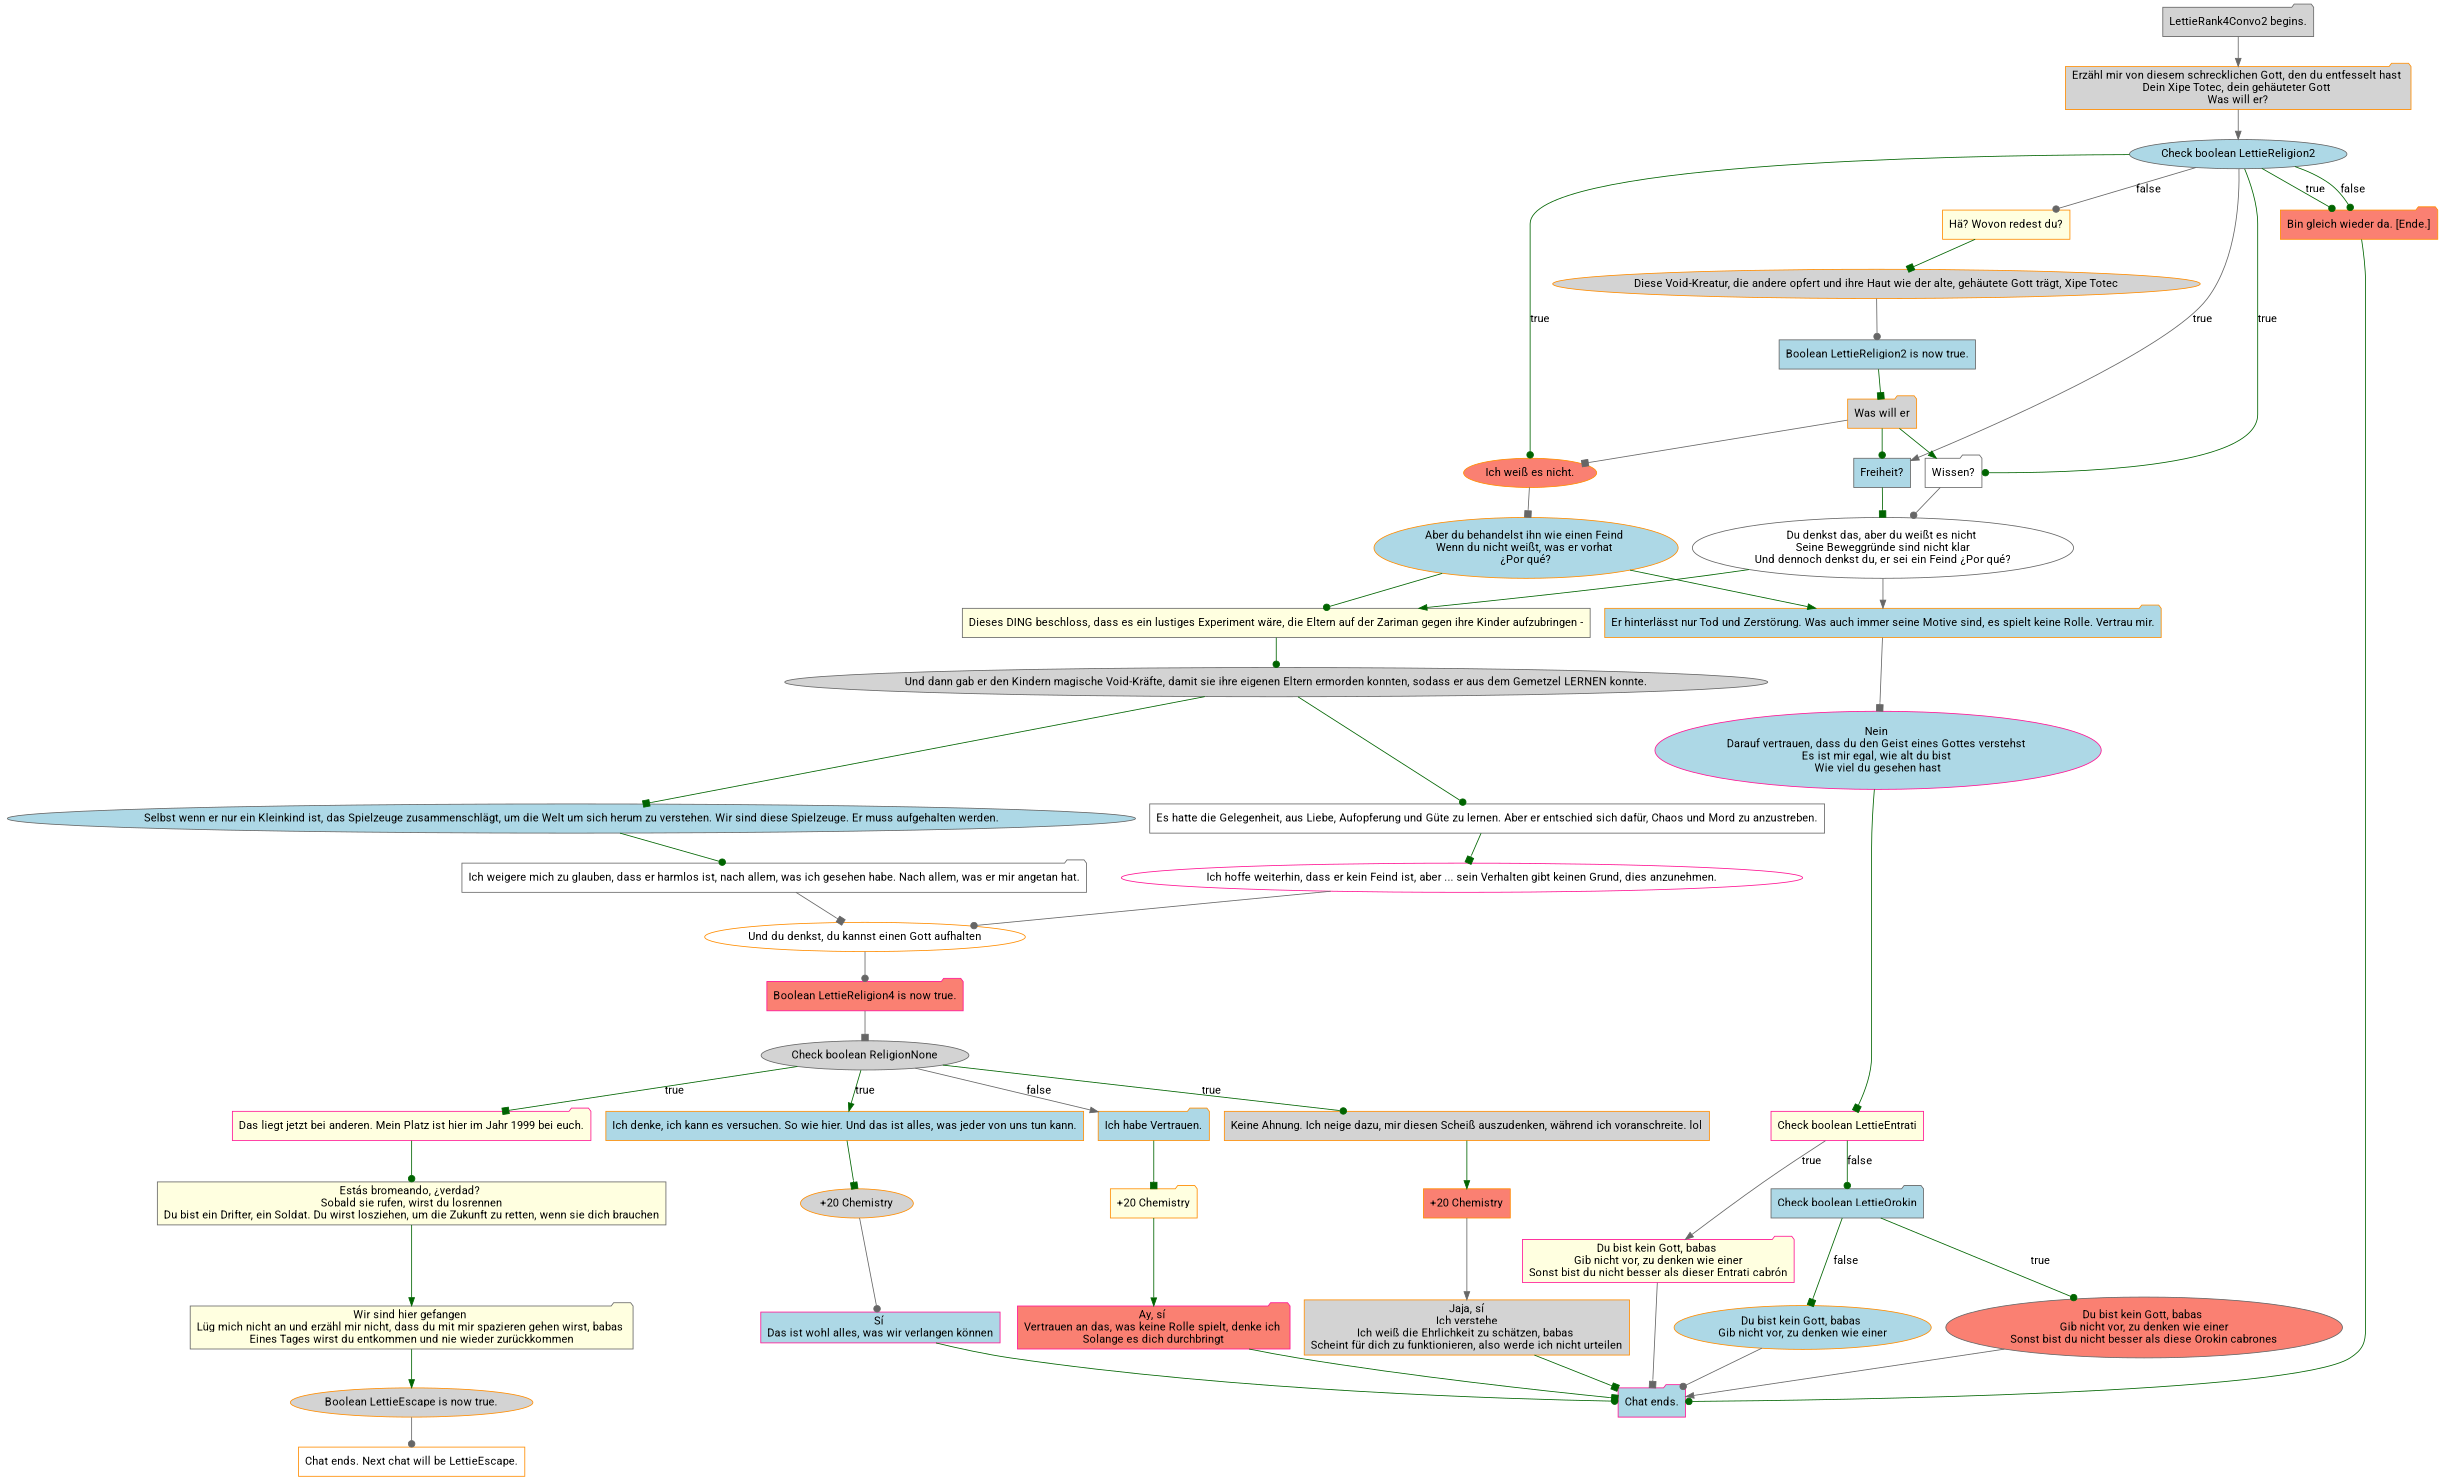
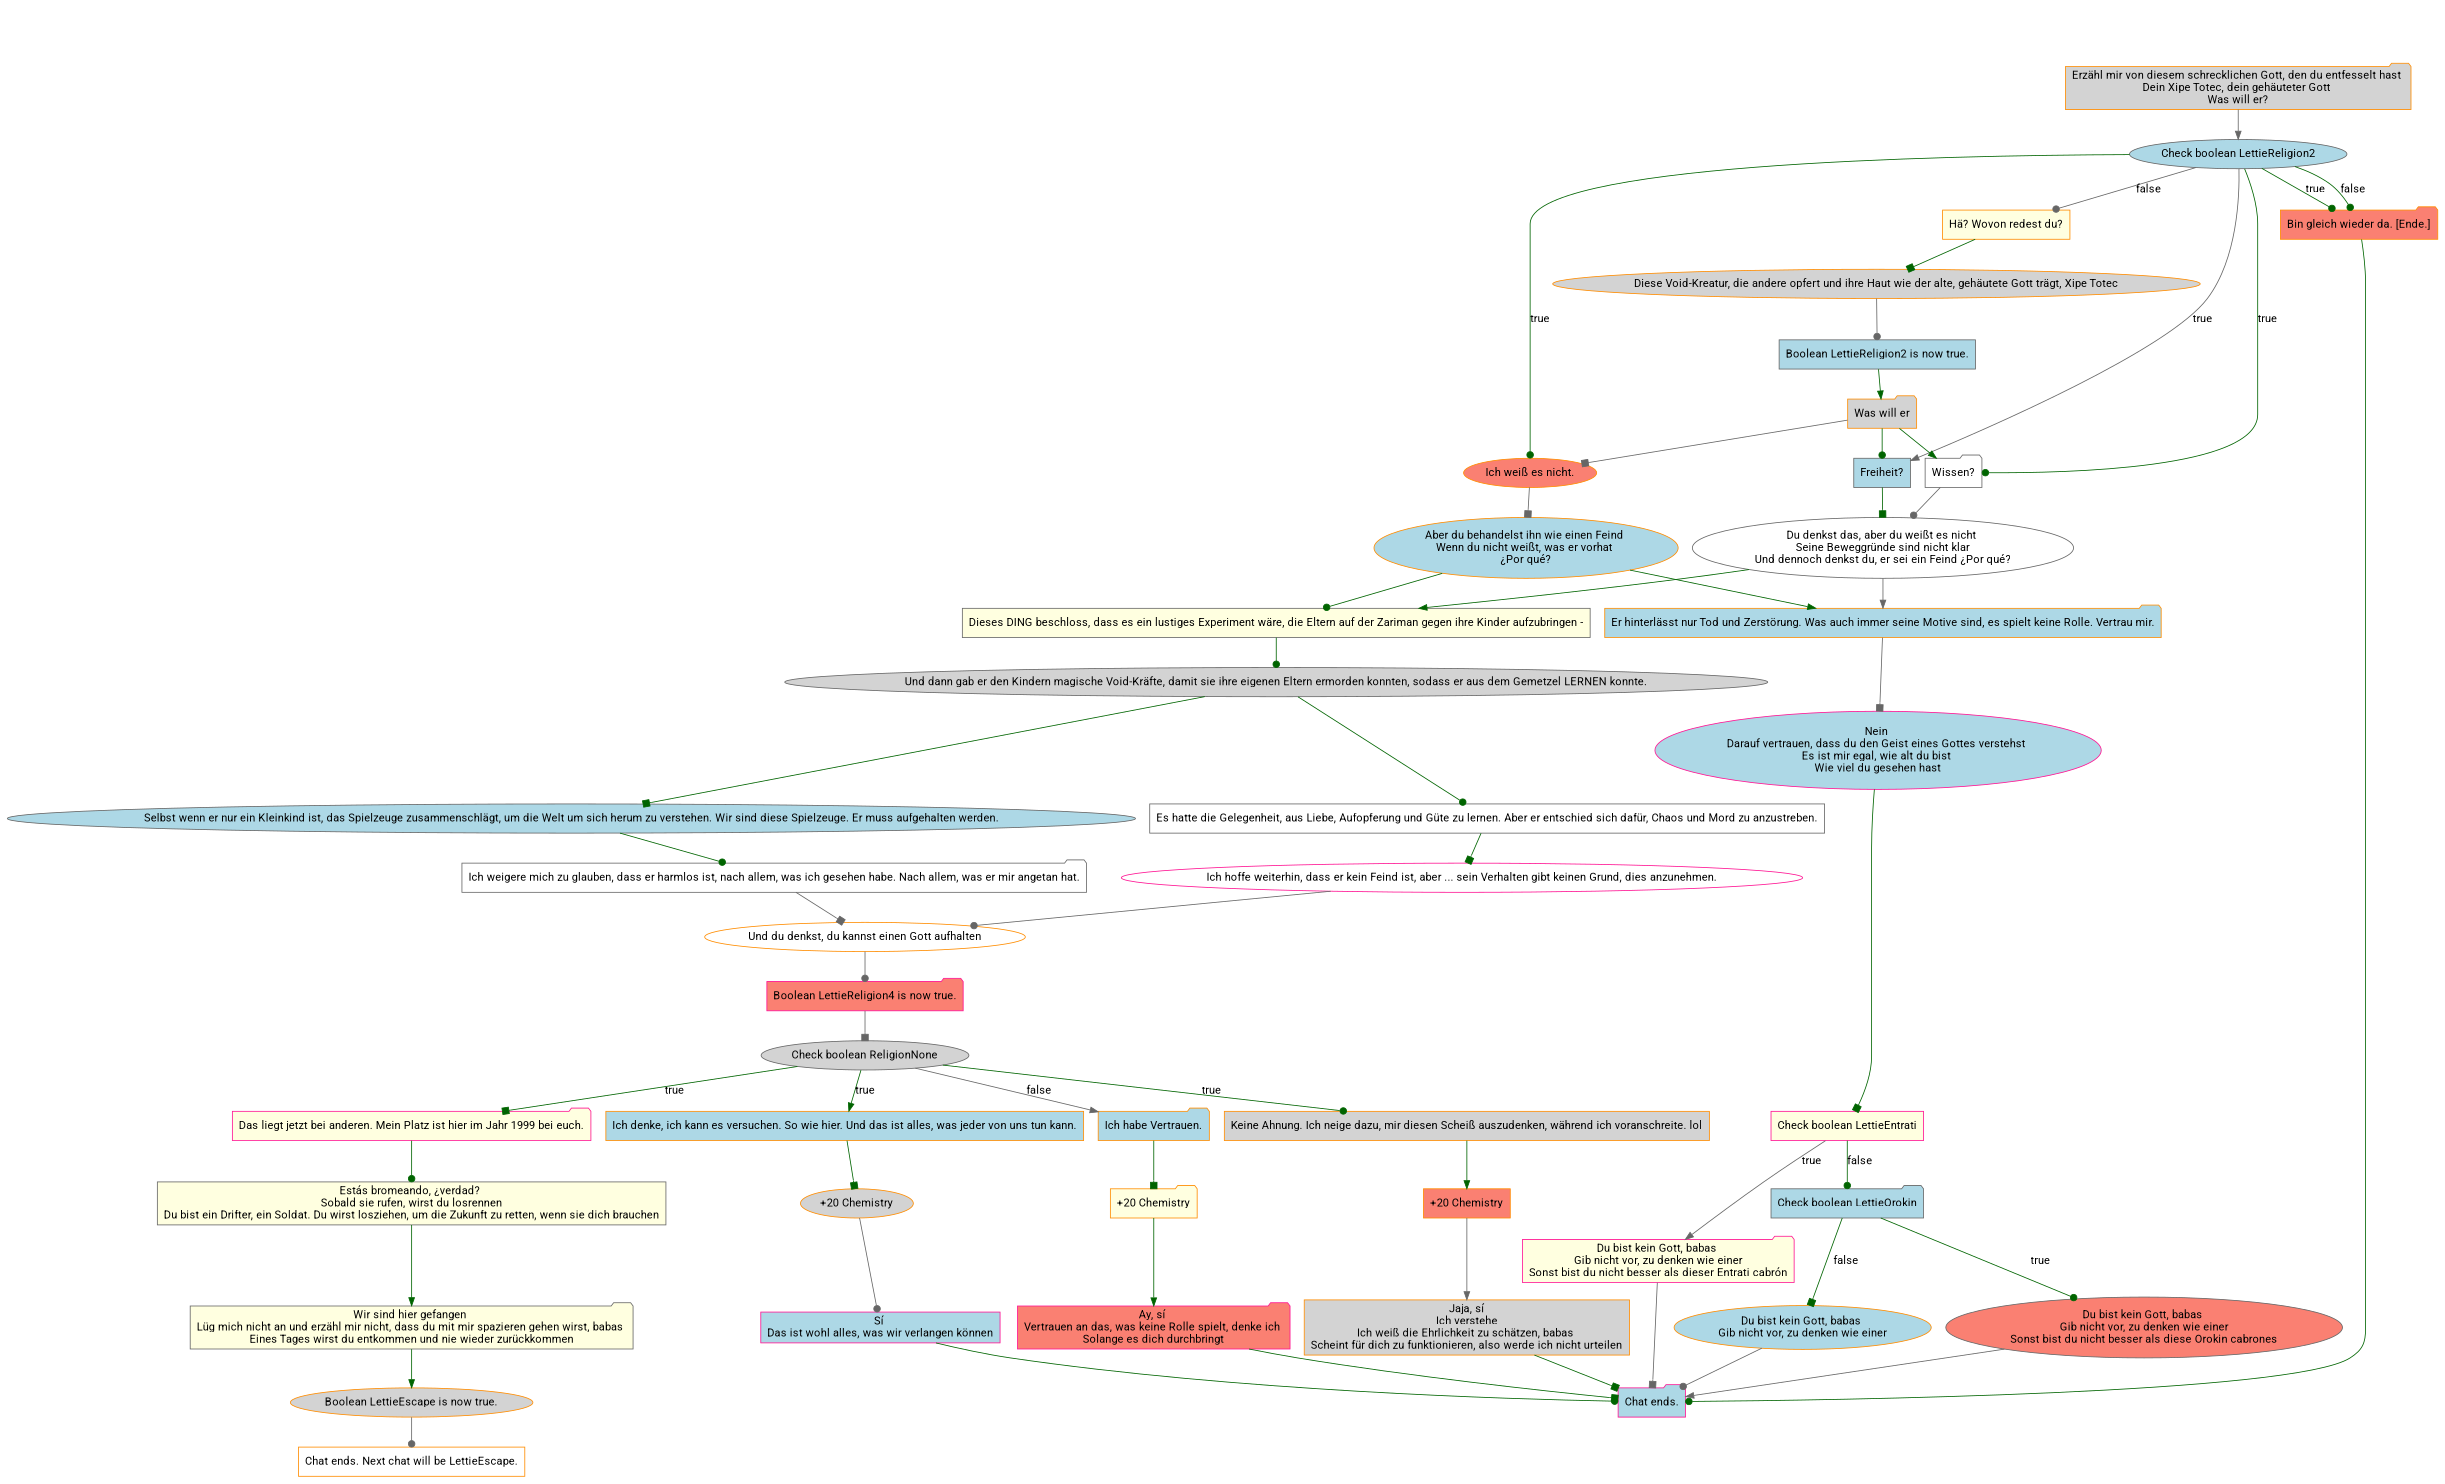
node "LettieRank4Convo2 begins.": removed
edge "Boolean LettieReligion2 is now true." -> "Was will er": arrowhead box -> normal
